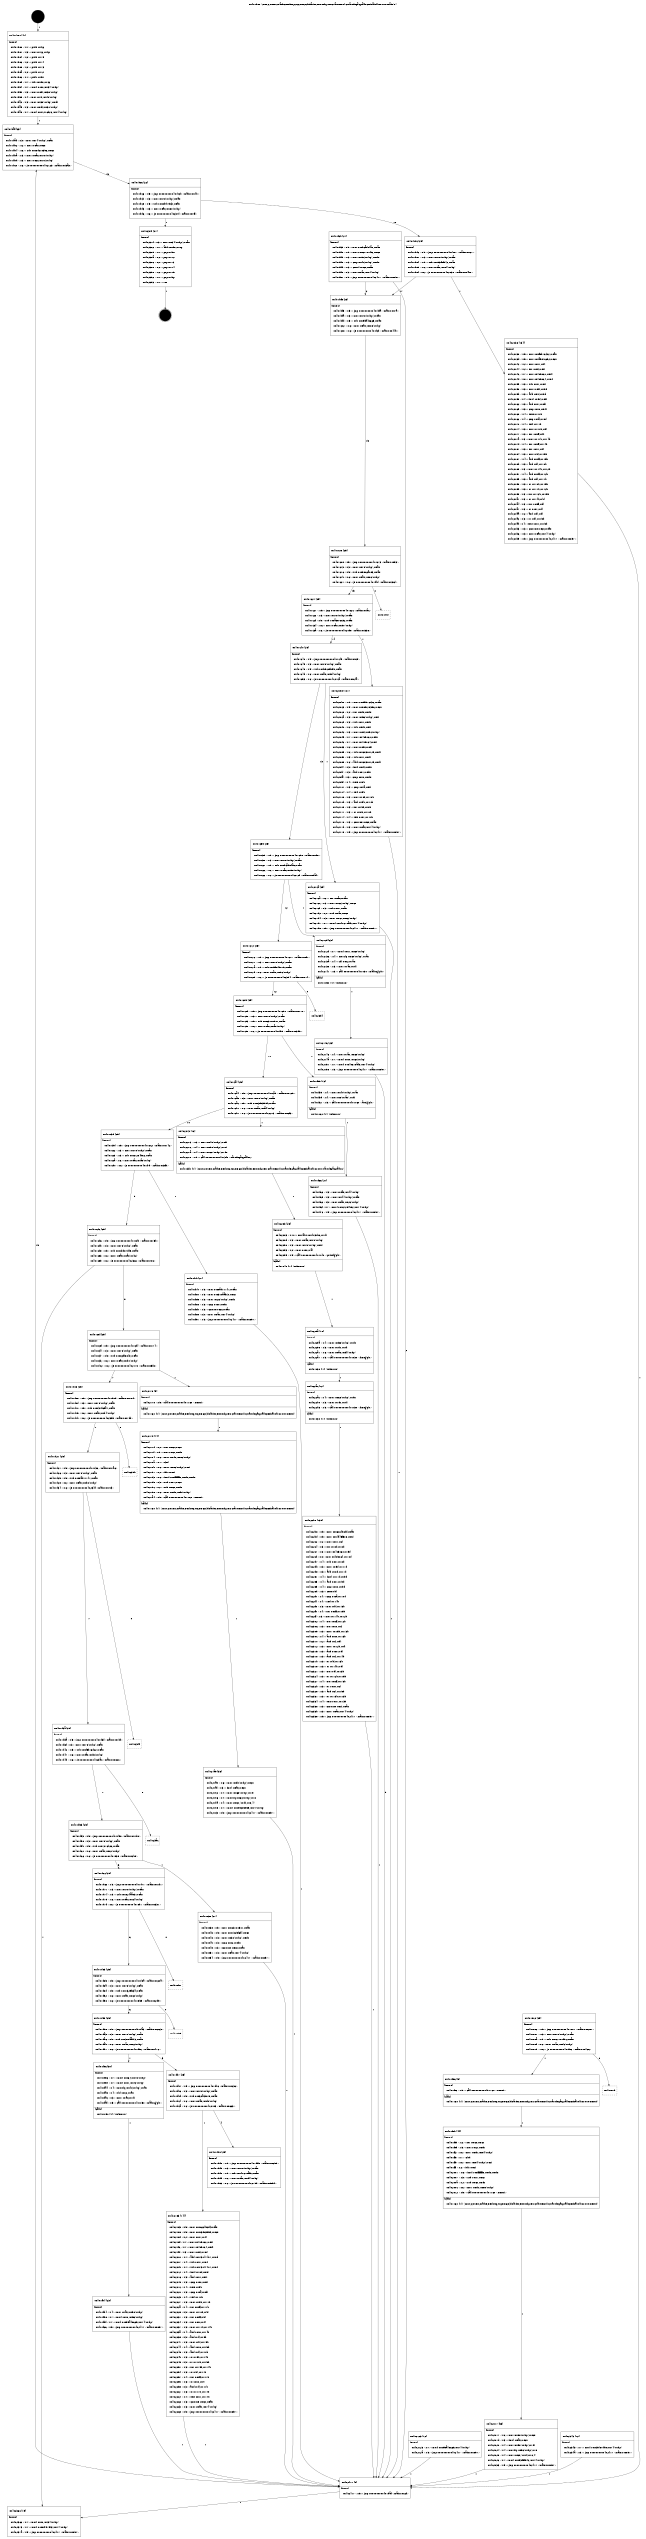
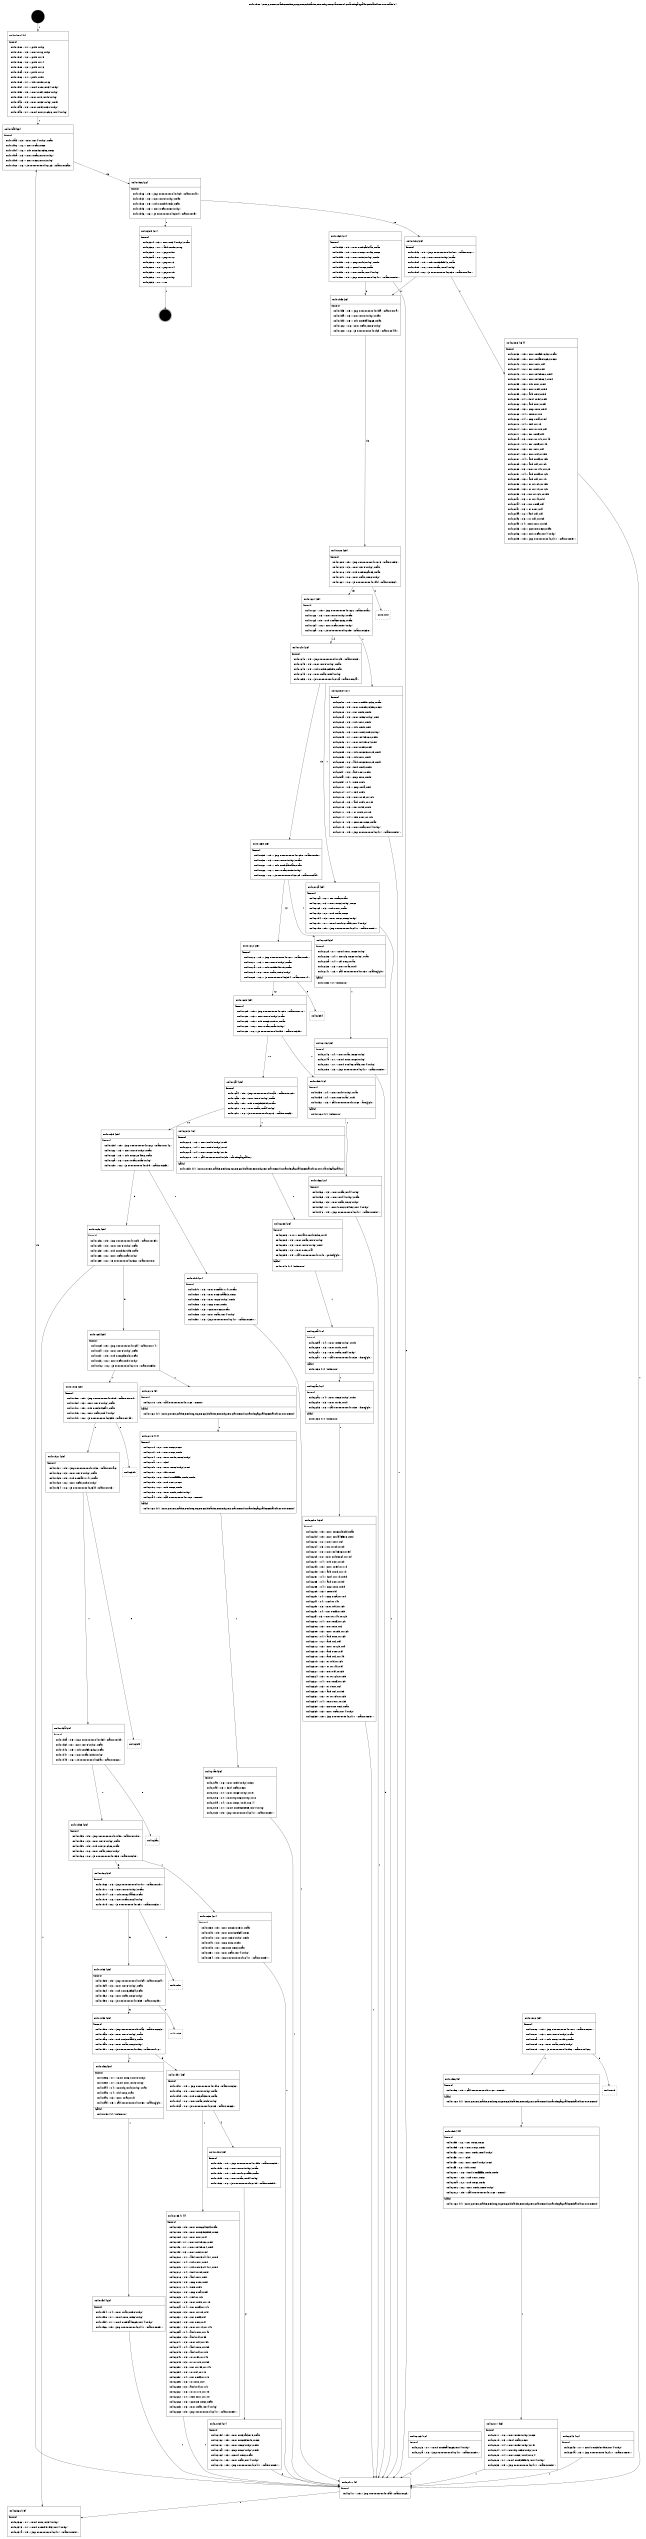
node "0x40215d [27]": added
